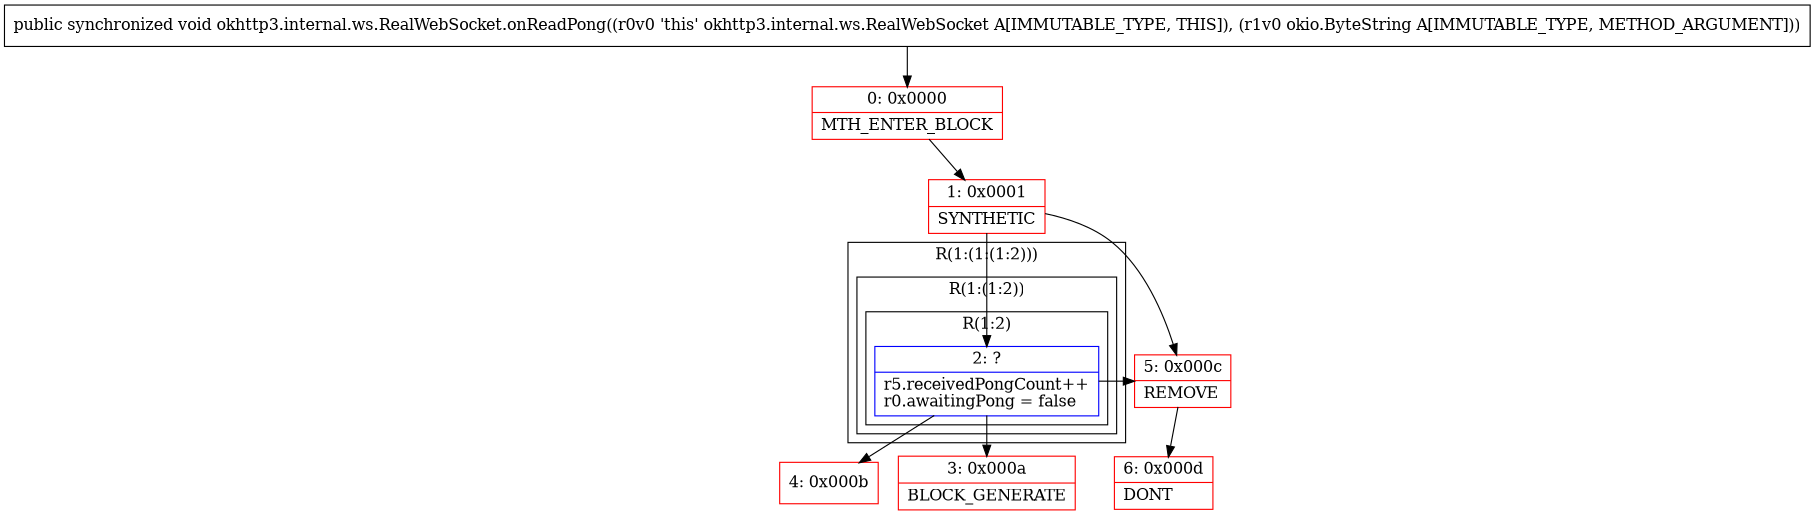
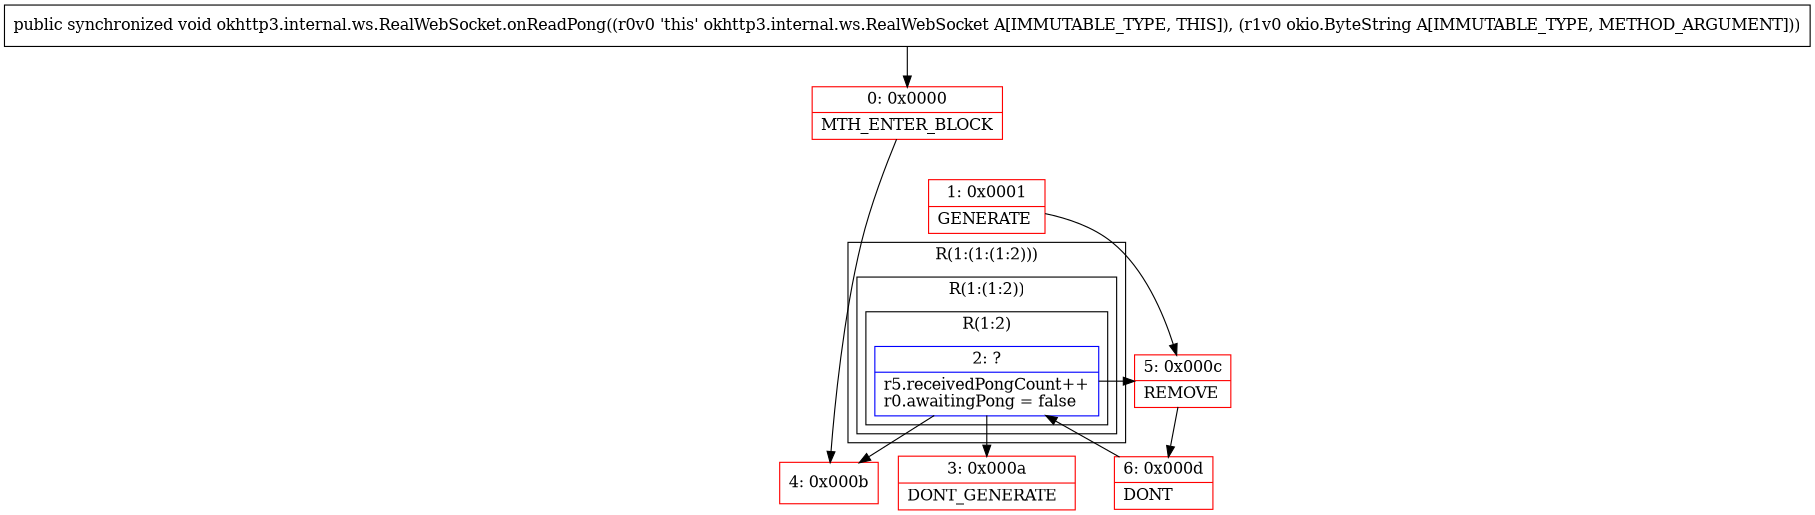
edge "0: 0x0000" -> "1: 0x0001": now "0: 0x0000" -> "4: 0x000b"
node "1: 0x0001": text "SYNTHETIC" -> "GENERATE"
edge "1: 0x0001" -> "2: ?": now "6: 0x000d" -> "2: ?"
node "3: 0x000a": text "BLOCK_GENERATE" -> "DONT_GENERATE"
